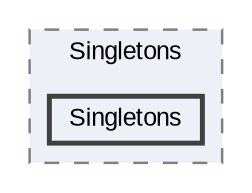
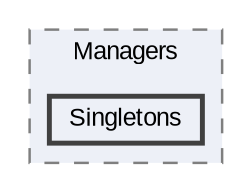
cluster "Singletons": label "Singletons" -> "Managers"
